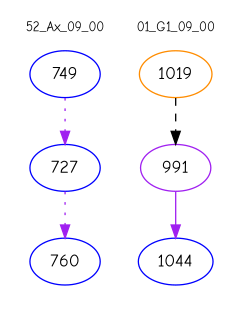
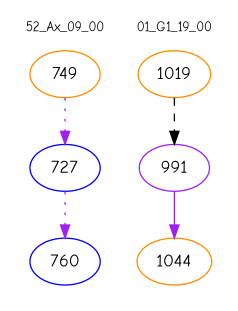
cluster "01_G1_09_00": label "01_G1_09_00" -> "01_G1_19_00"
node "749": color blue -> darkorange
node "1044": color blue -> darkorange
